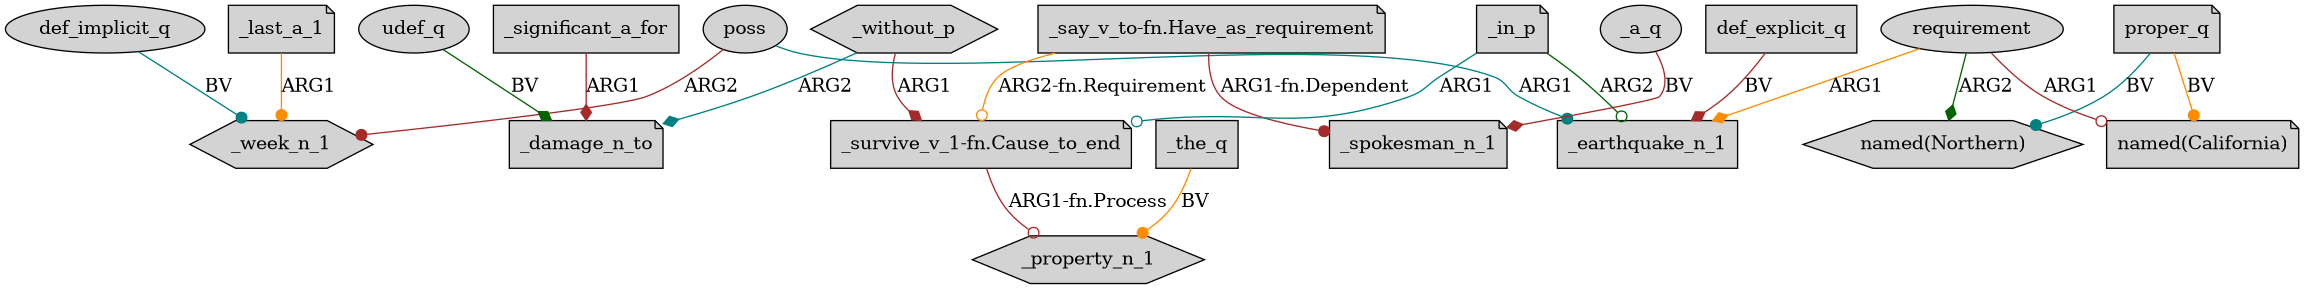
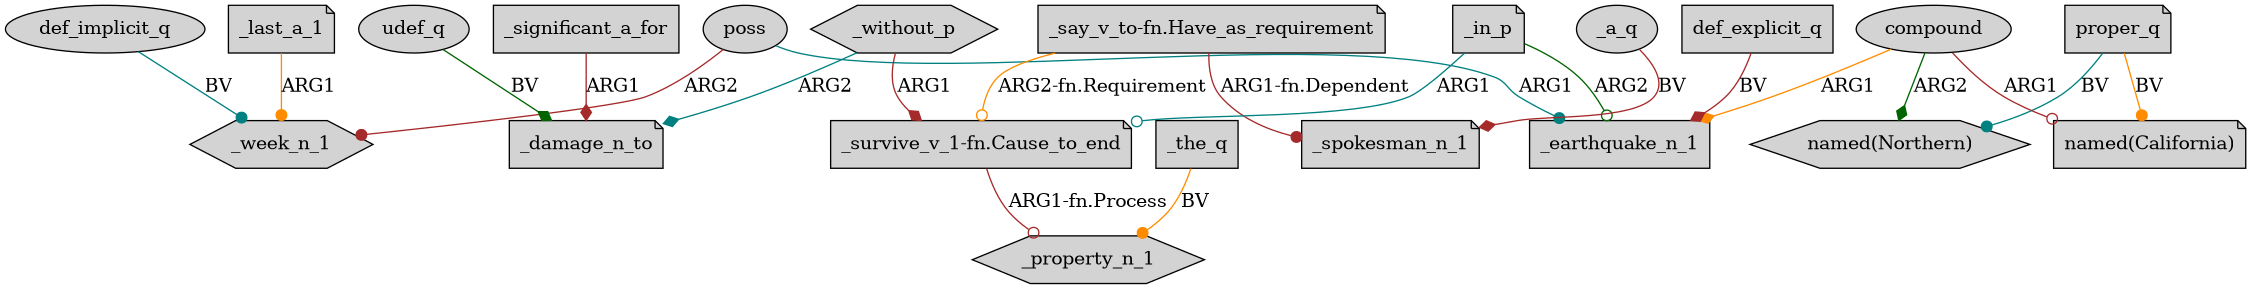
node "requirement": label "requirement" -> "compound"
